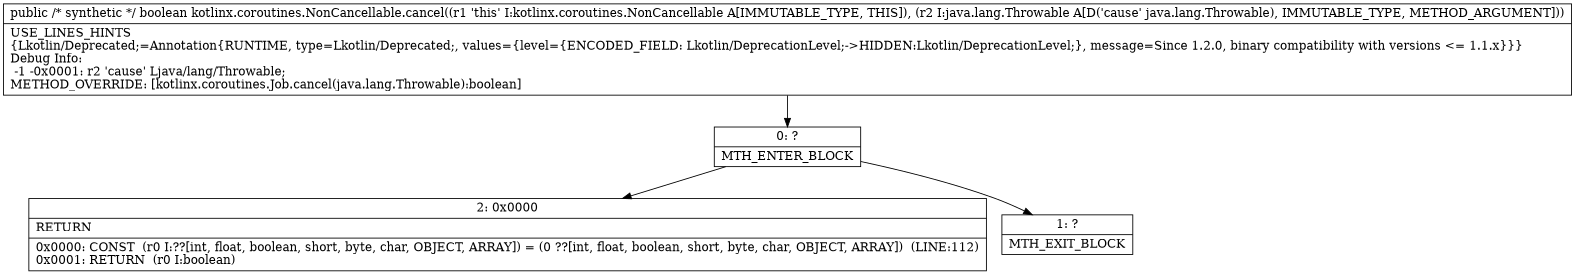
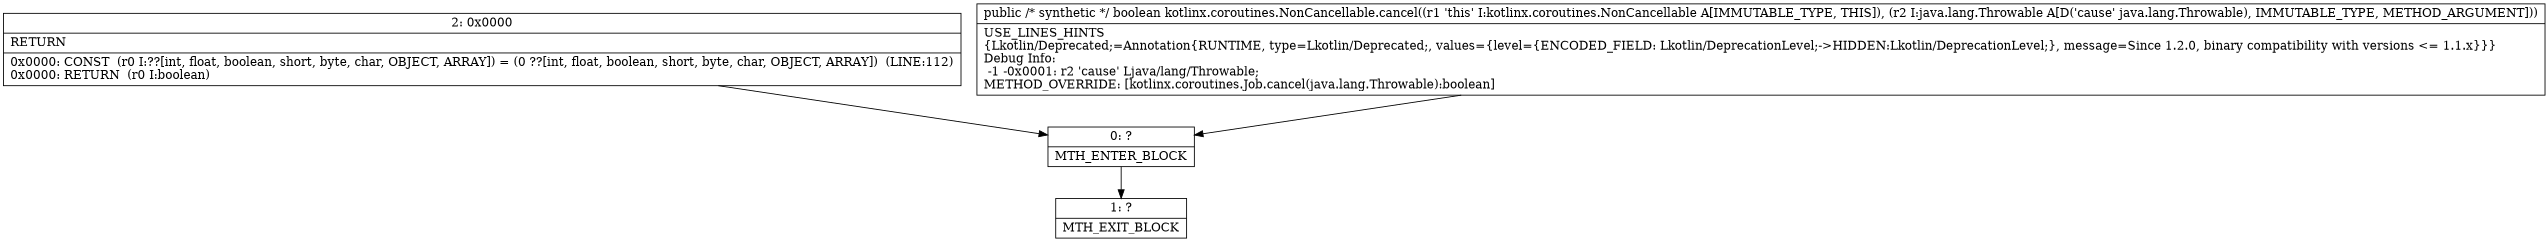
edge "0: ?" -> "2: 0x0000": reversed
node "2: 0x0000": text "0x0001: RETURN  (r0 I:boolean)" -> "0x0000: RETURN  (r0 I:boolean)"
